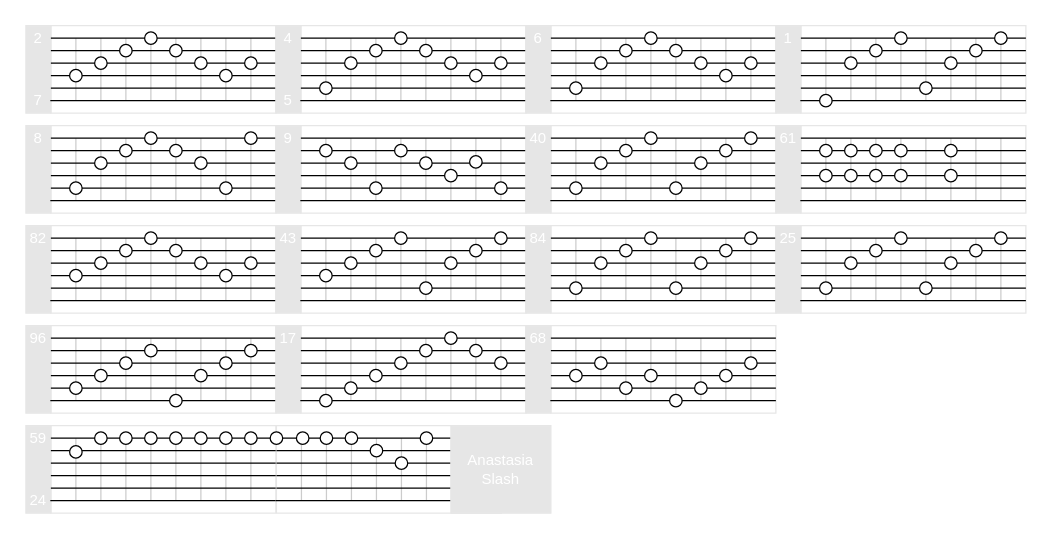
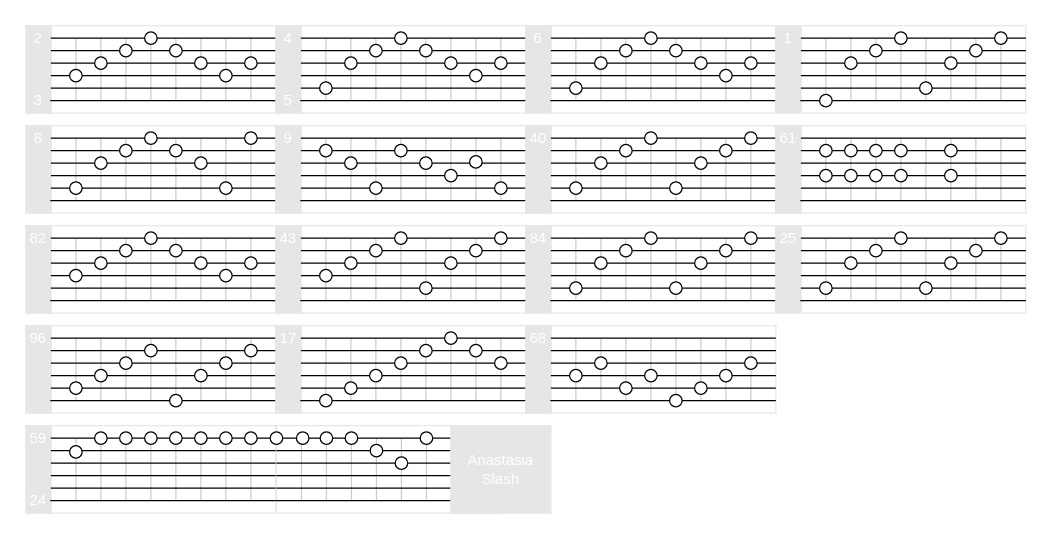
node "7": label "7" -> "3"
